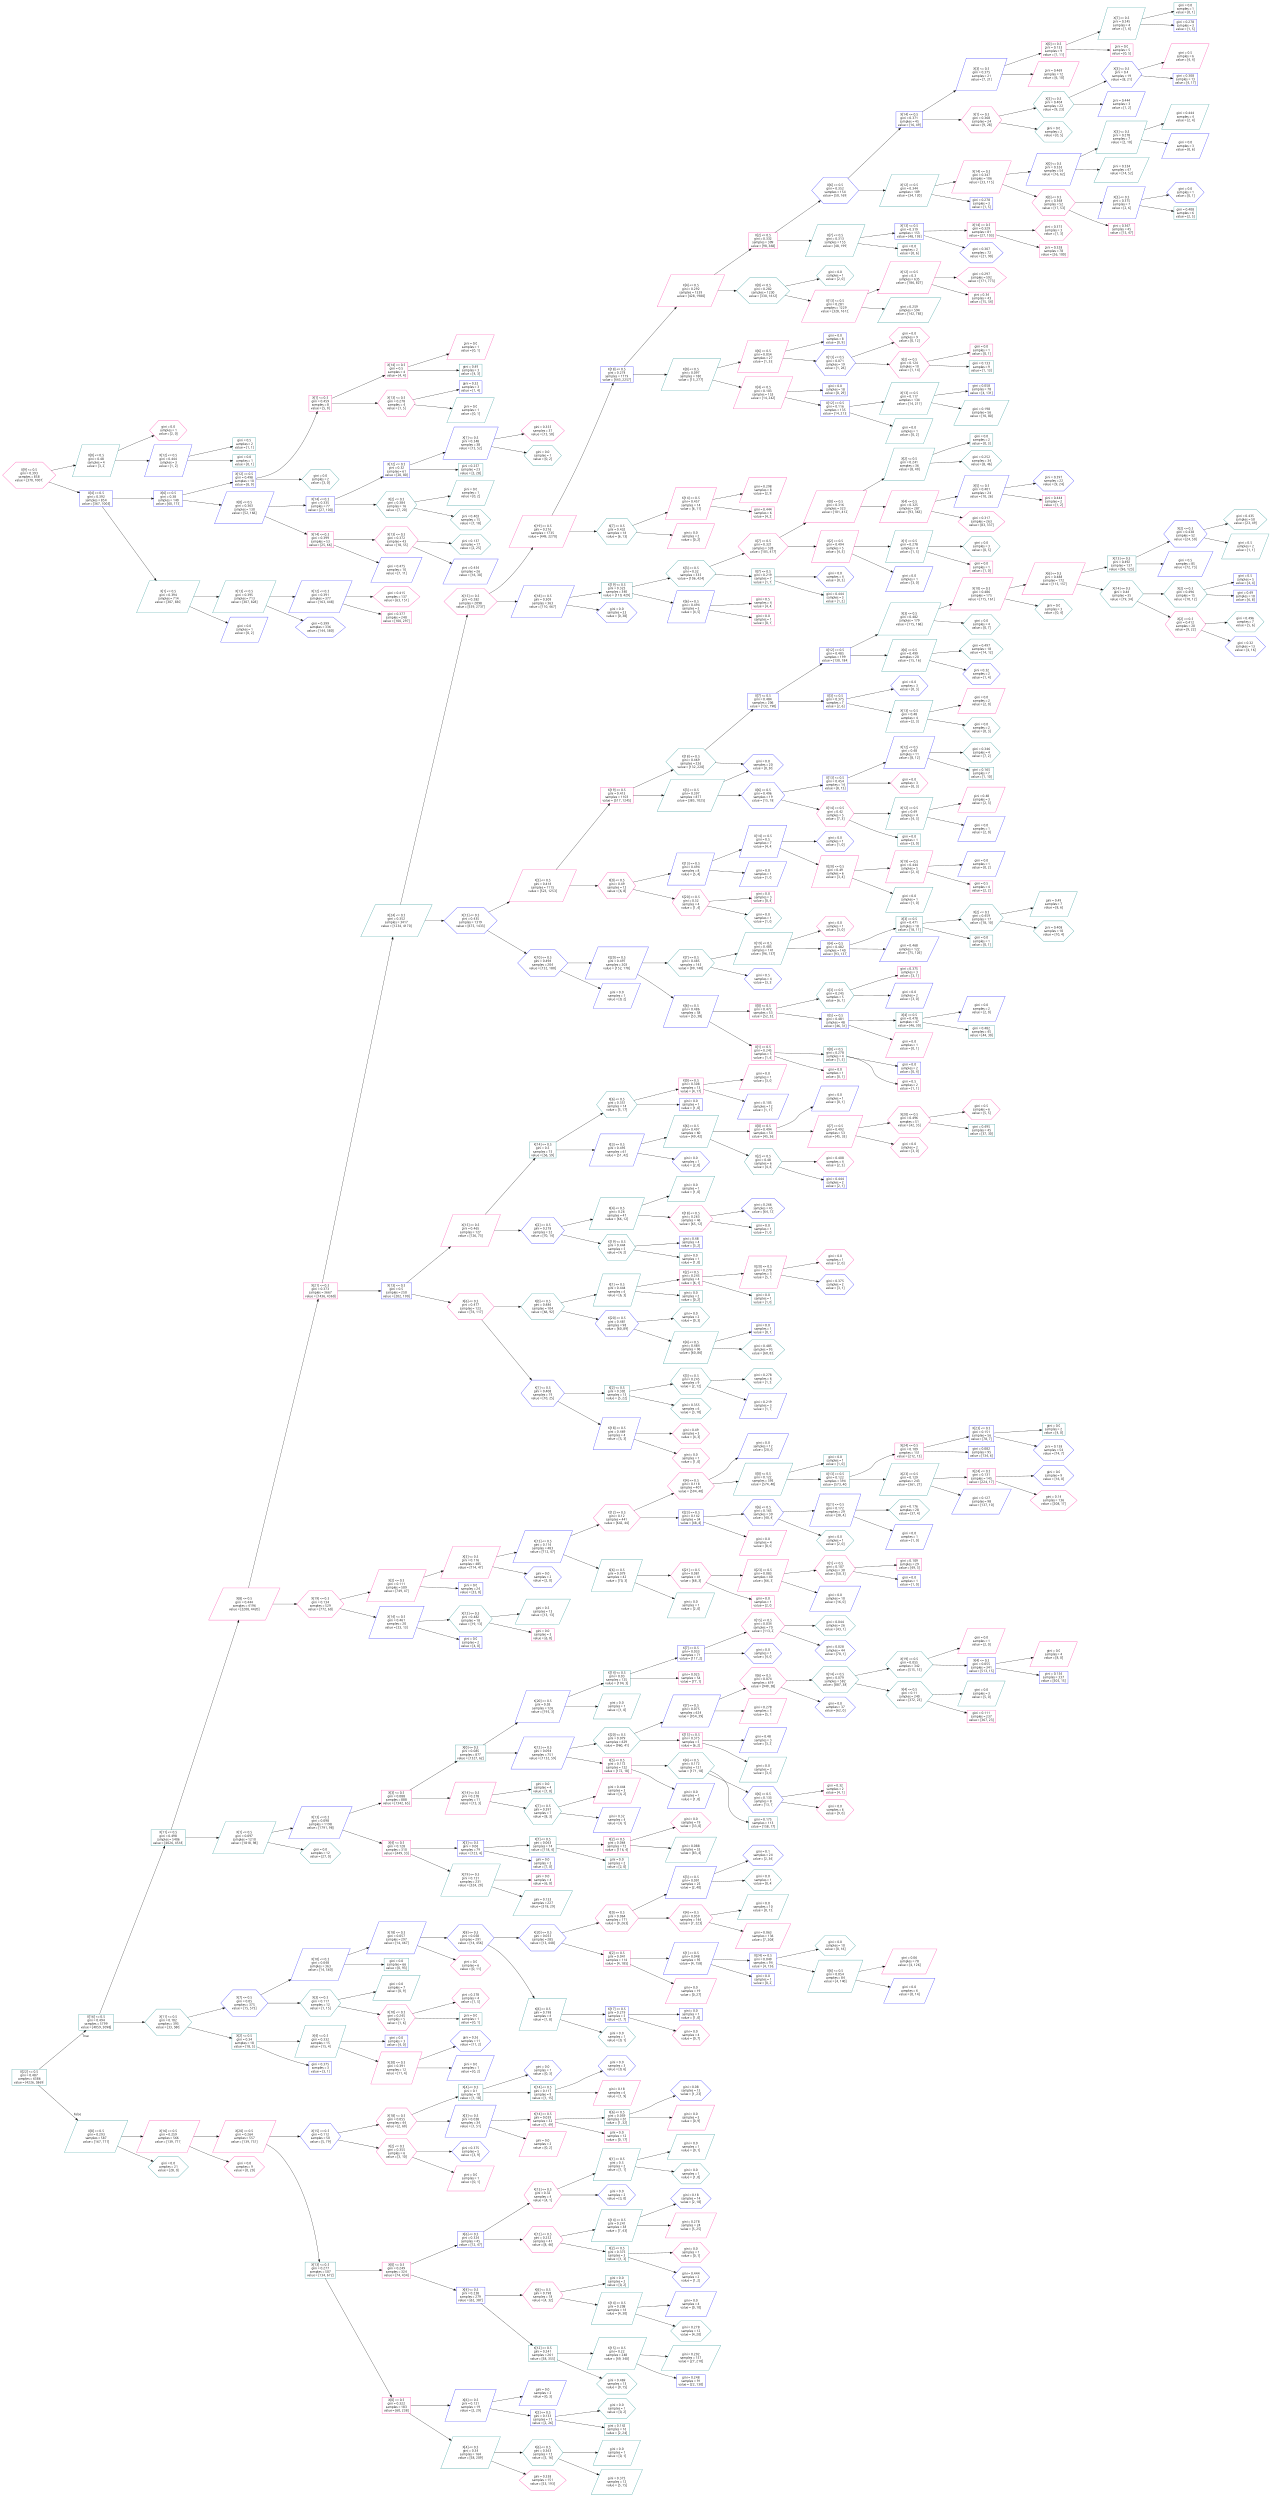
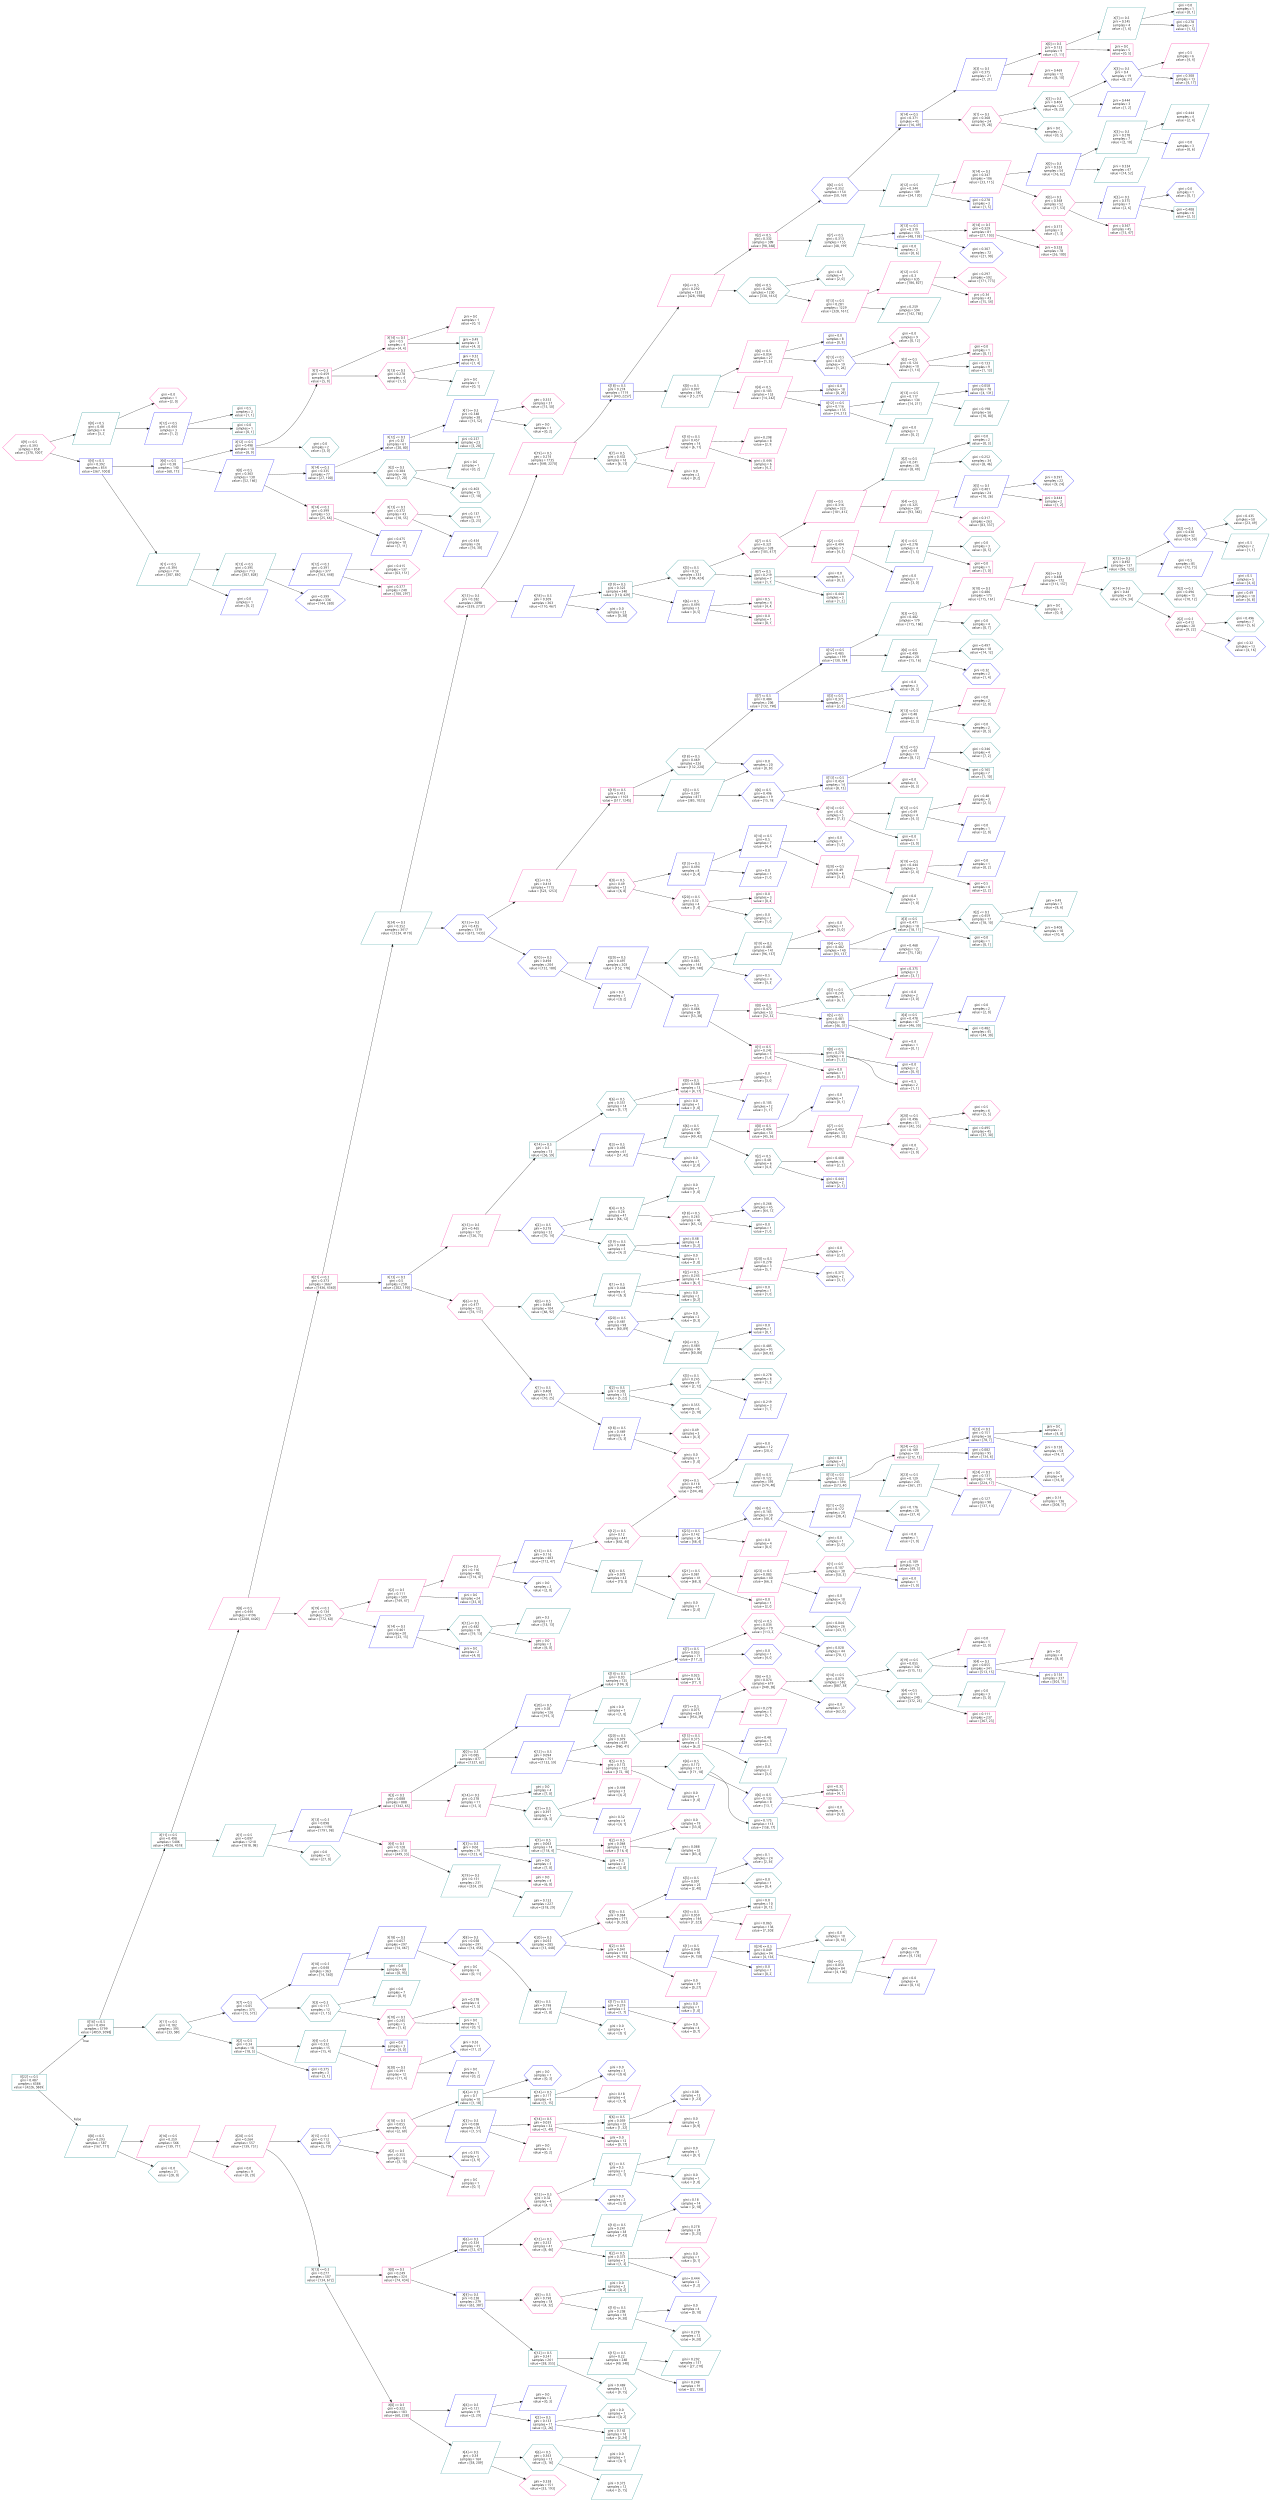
node "gini = 0.0 samples = 10 value = [0, 15]": shape parallelogram -> box
